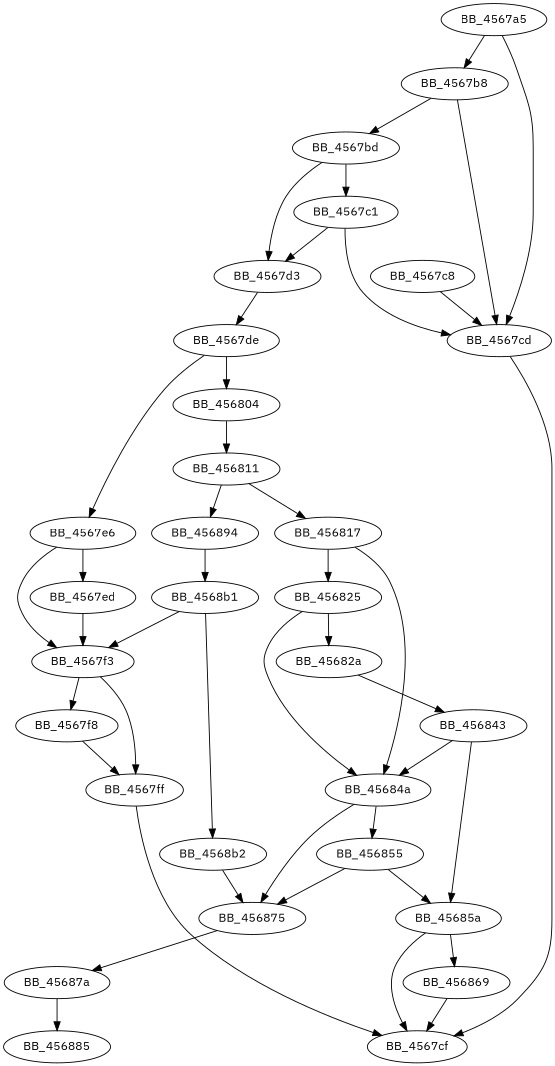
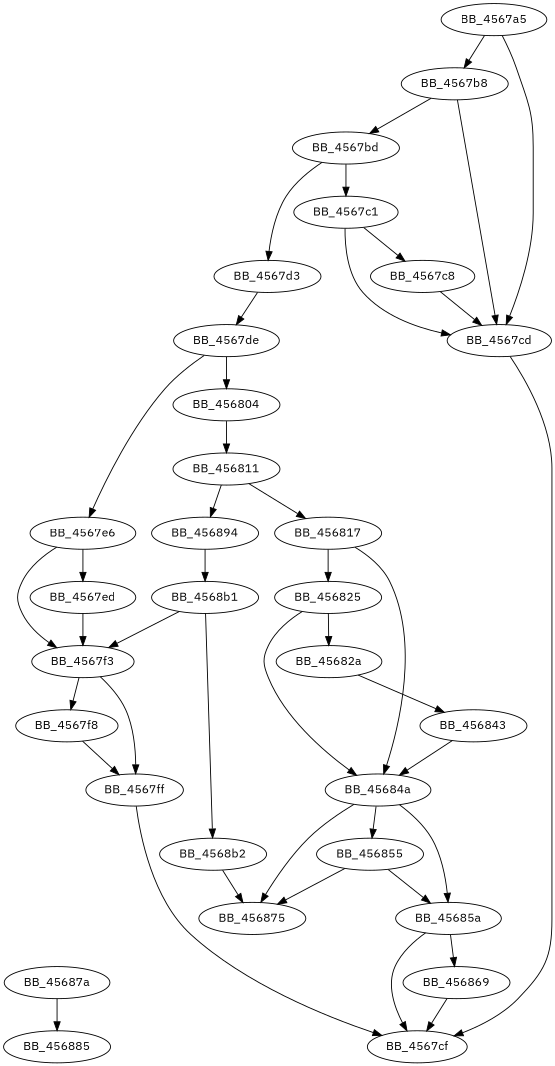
edge "BB_4567c1" -> "BB_4567d3": now "BB_4567c1" -> "BB_4567c8"
edge "BB_456843" -> "BB_45685a": now "BB_45684a" -> "BB_45685a"
edge "BB_456875" -> "BB_45687a": removed
